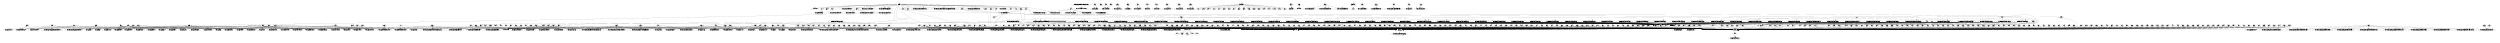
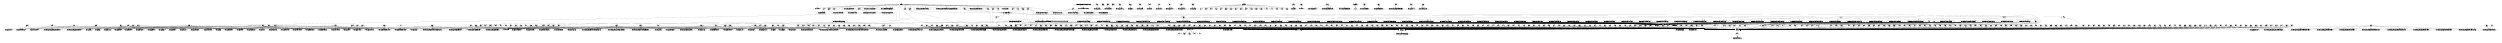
node "env__SDL_GetTicks": label "env__SDL_GetTicks" -> "env__GLOBAL_GetTicks"
